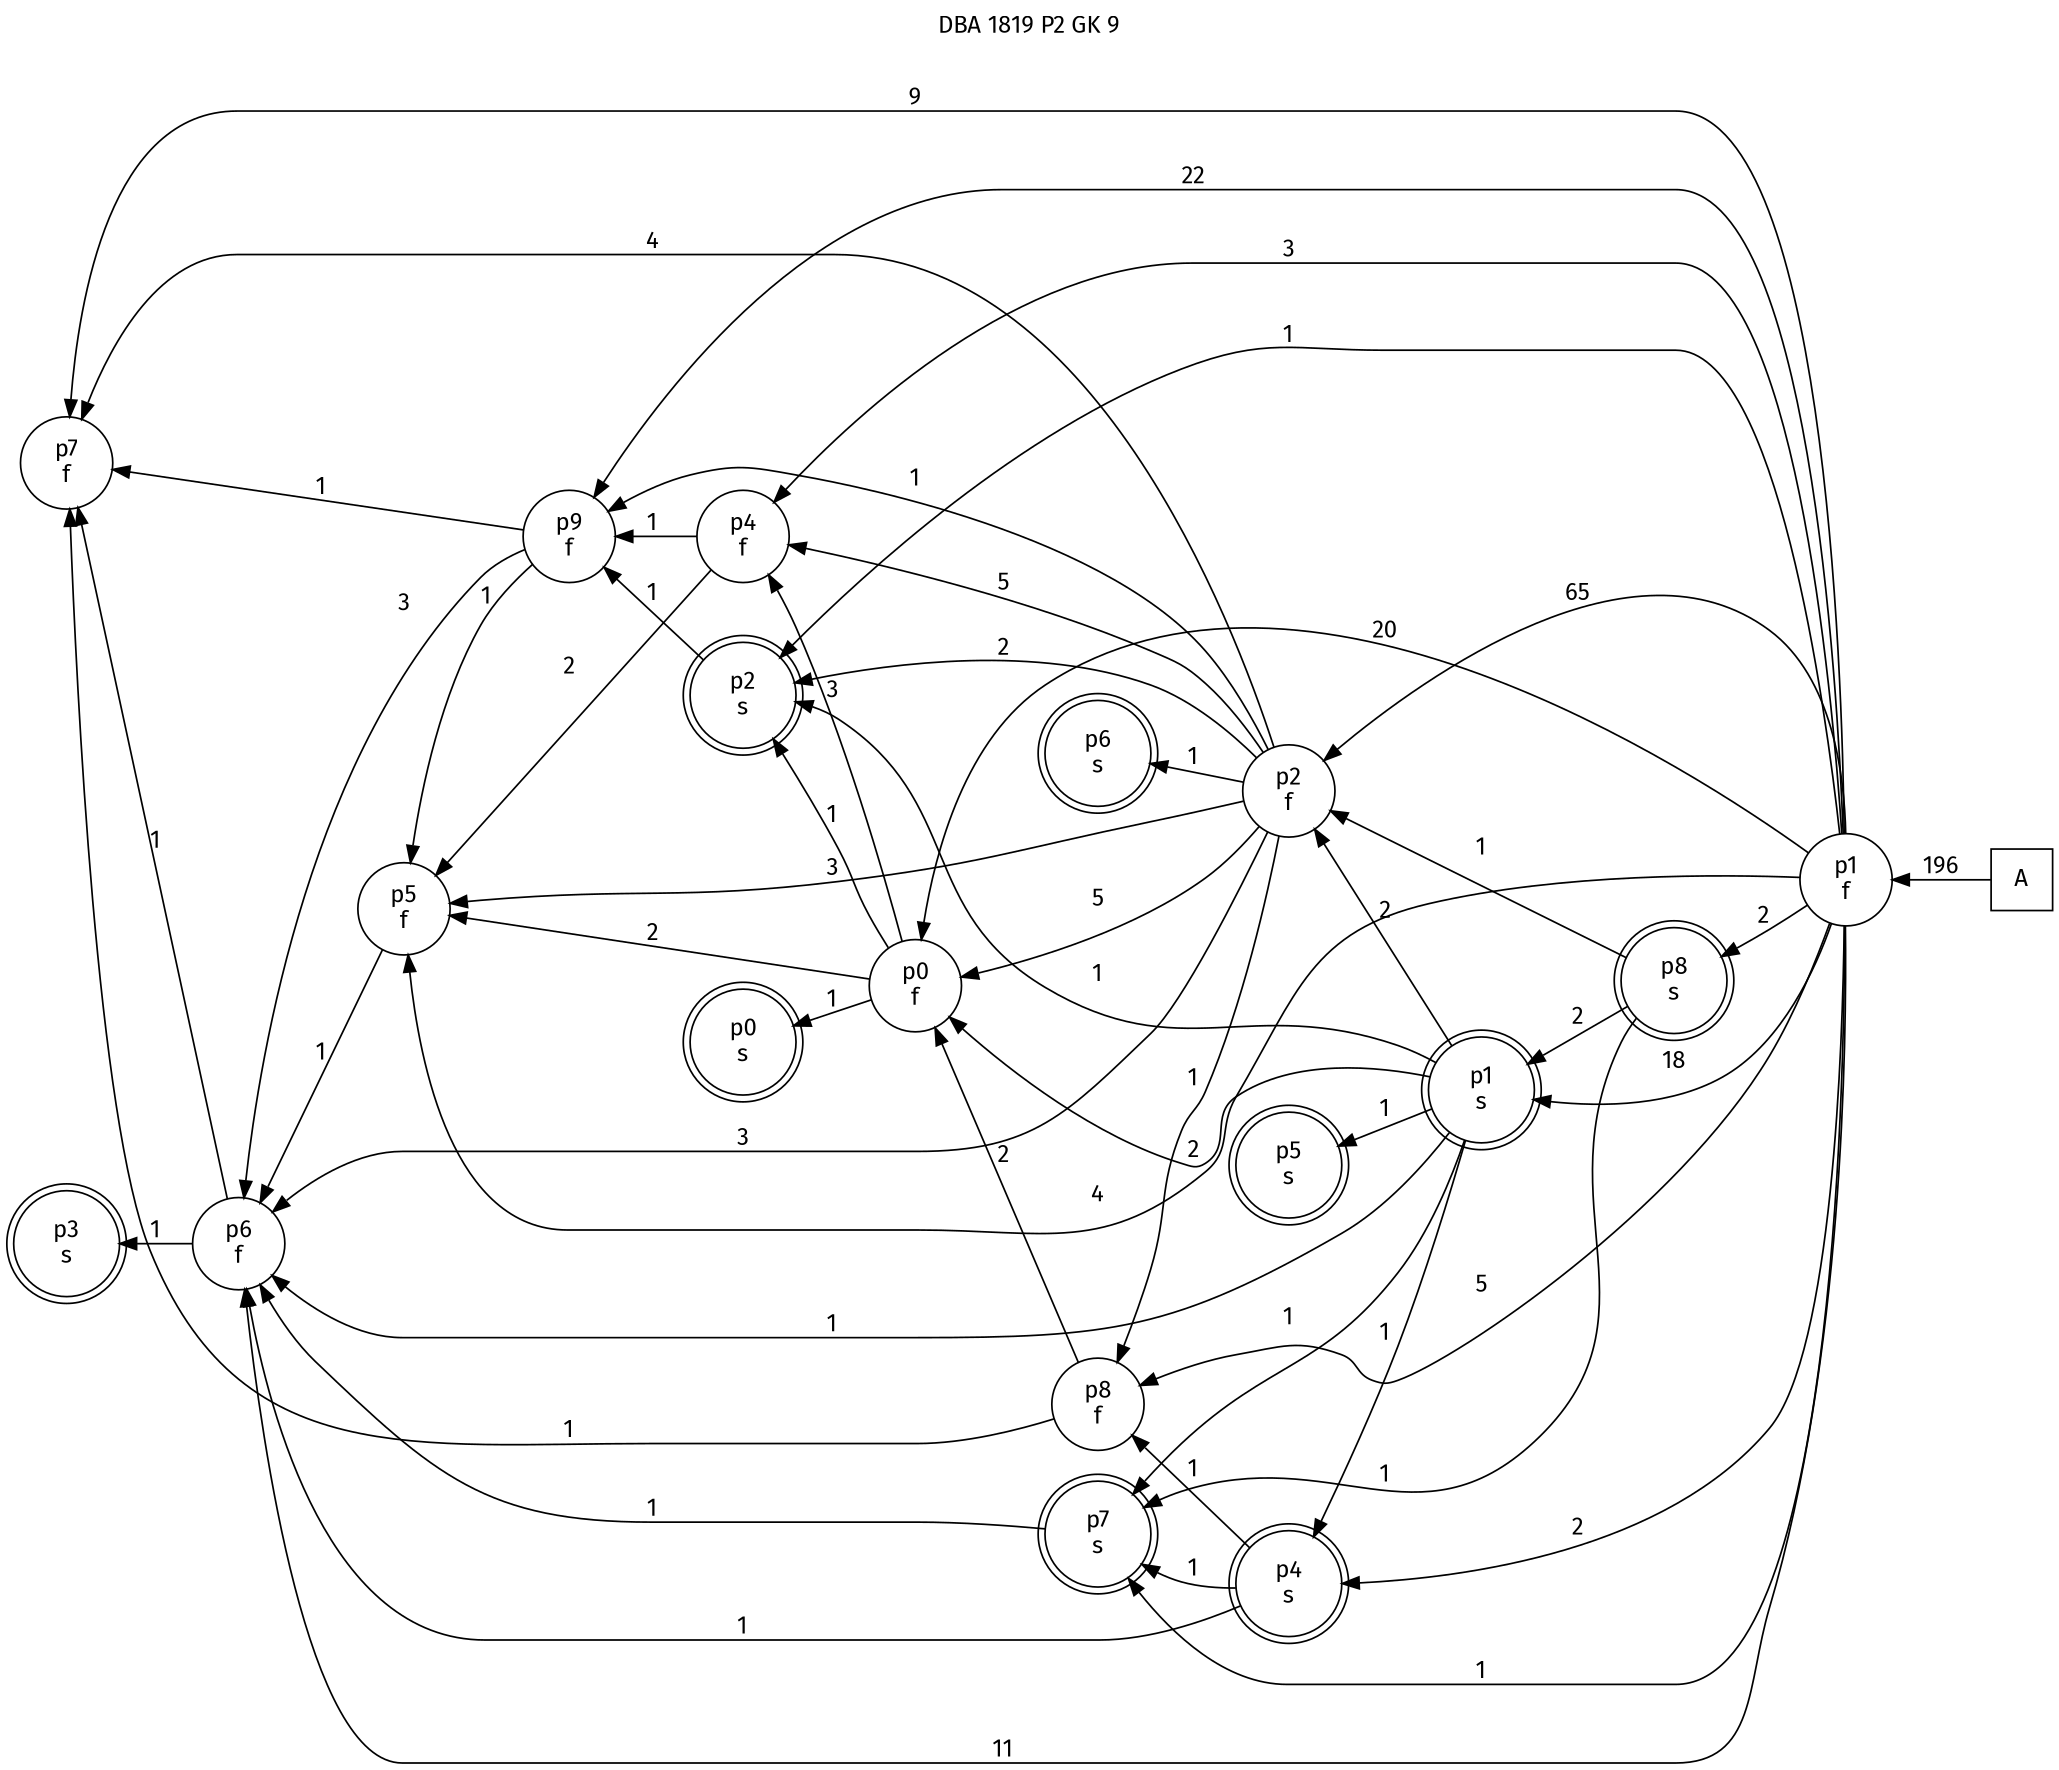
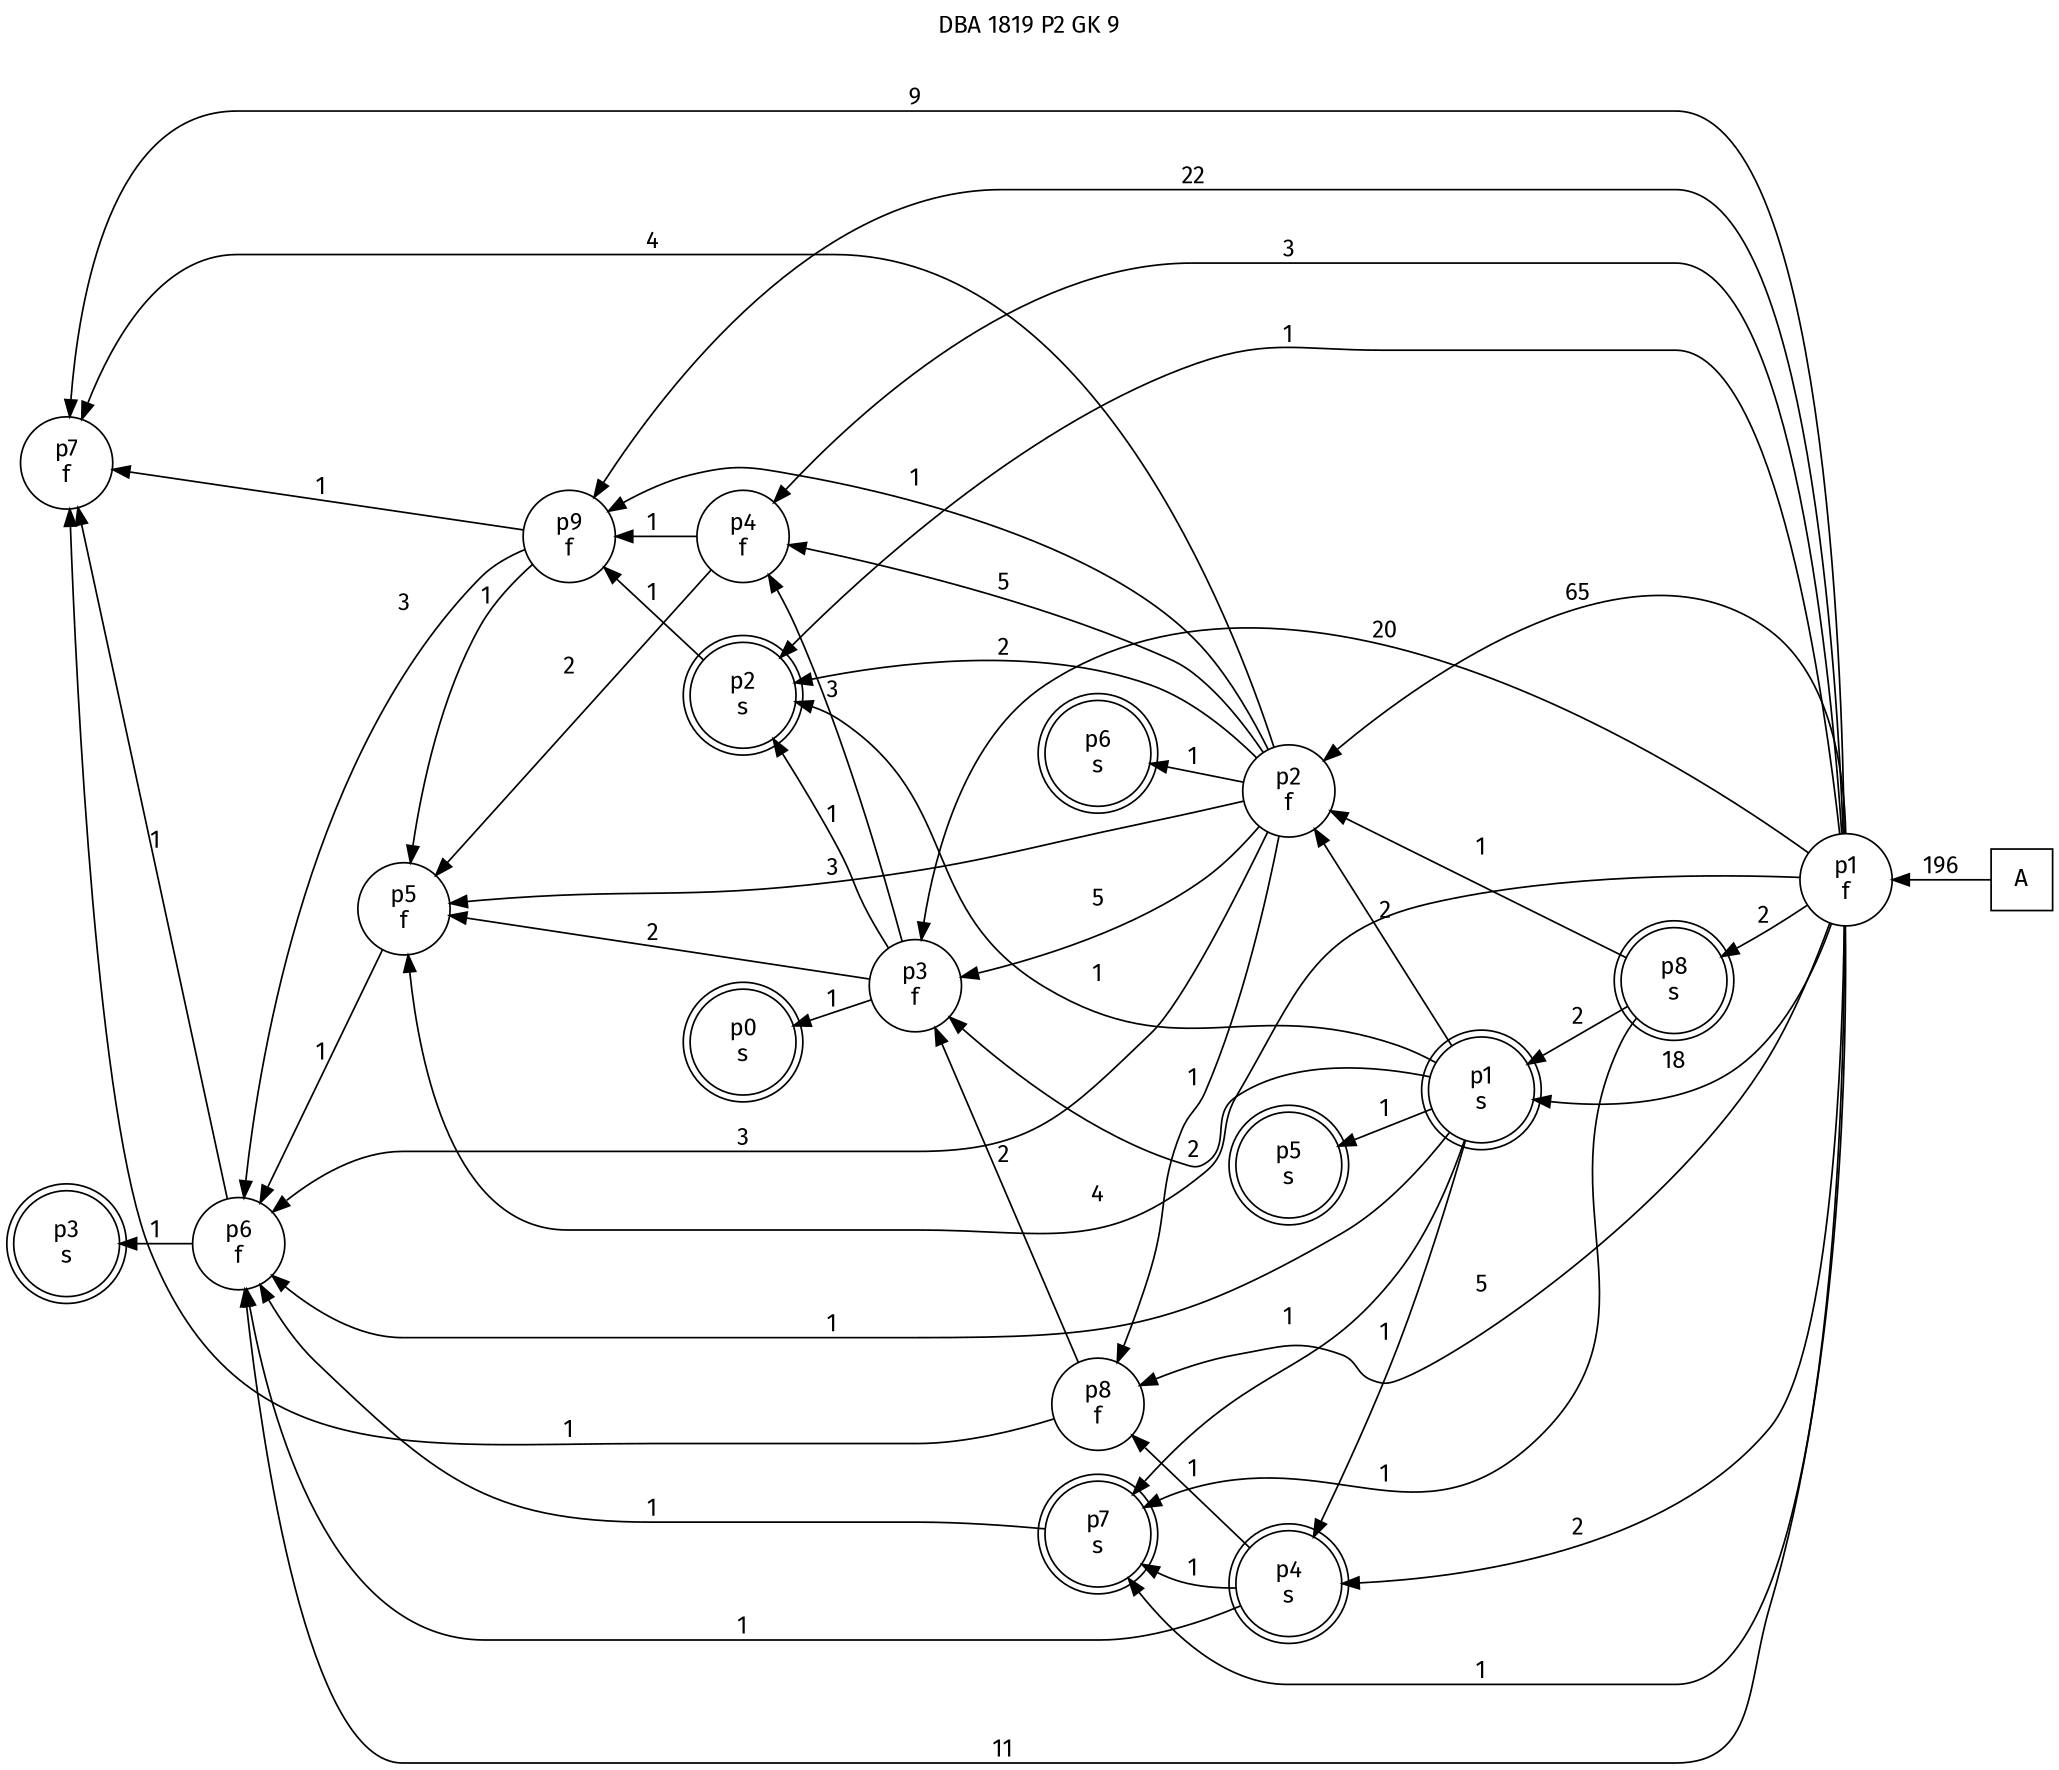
node "p0 f": label "p0 f" -> "p3 f"
